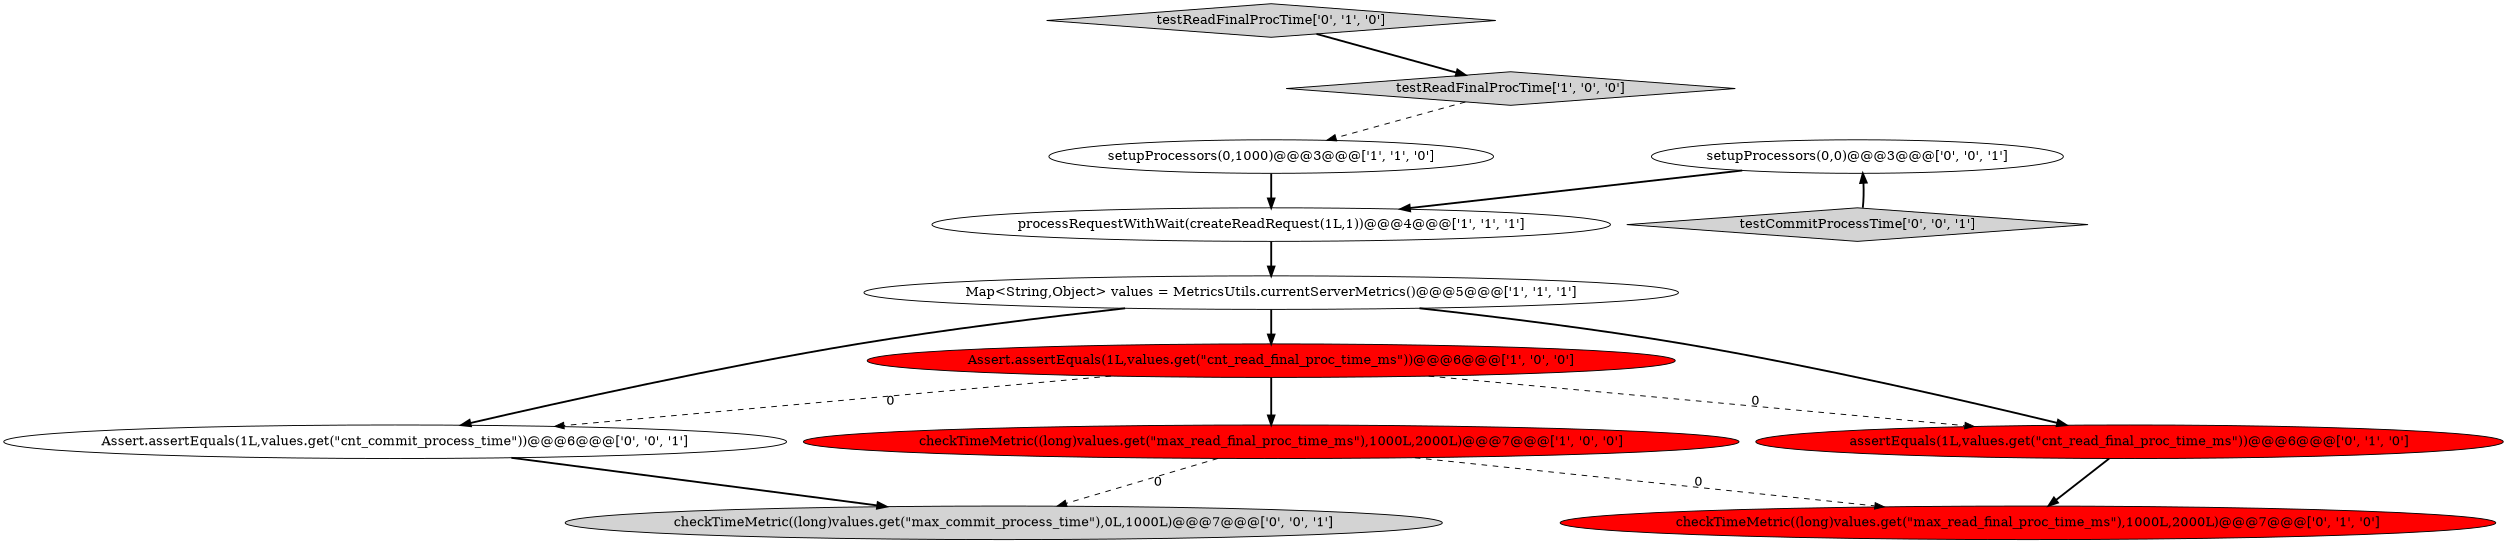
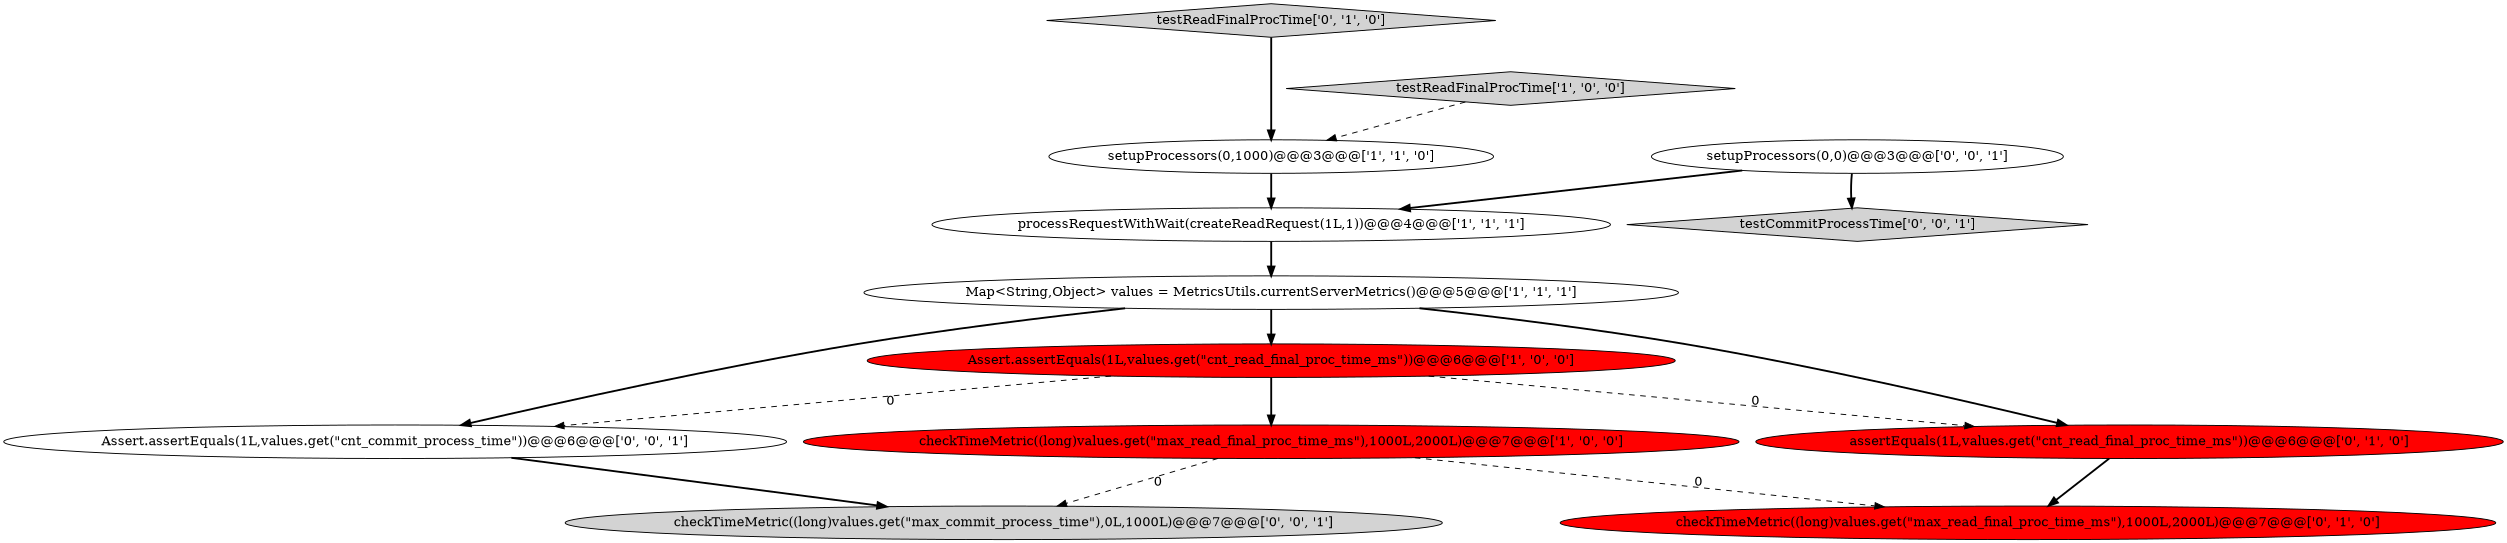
edge "testReadFinalProcTime['0', '1', '0']" -> "testReadFinalProcTime['1', '0', '0']": now "testReadFinalProcTime['0', '1', '0']" -> "setupProcessors(0,1000)@@@3@@@['1', '1', '0']"
edge "testCommitProcessTime['0', '0', '1']" -> "setupProcessors(0,0)@@@3@@@['0', '0', '1']": reversed
